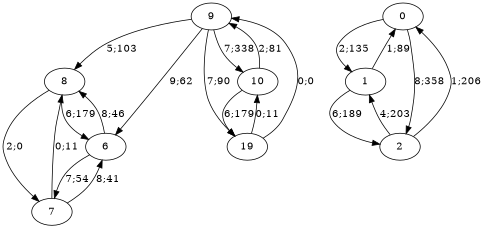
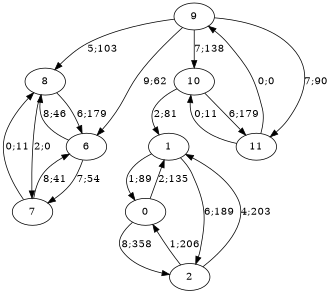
edge "10" -> "9": now "10" -> "1"
edge "9" -> "10": label "7;338" -> "7;138"
node "19": label "19" -> "11"
